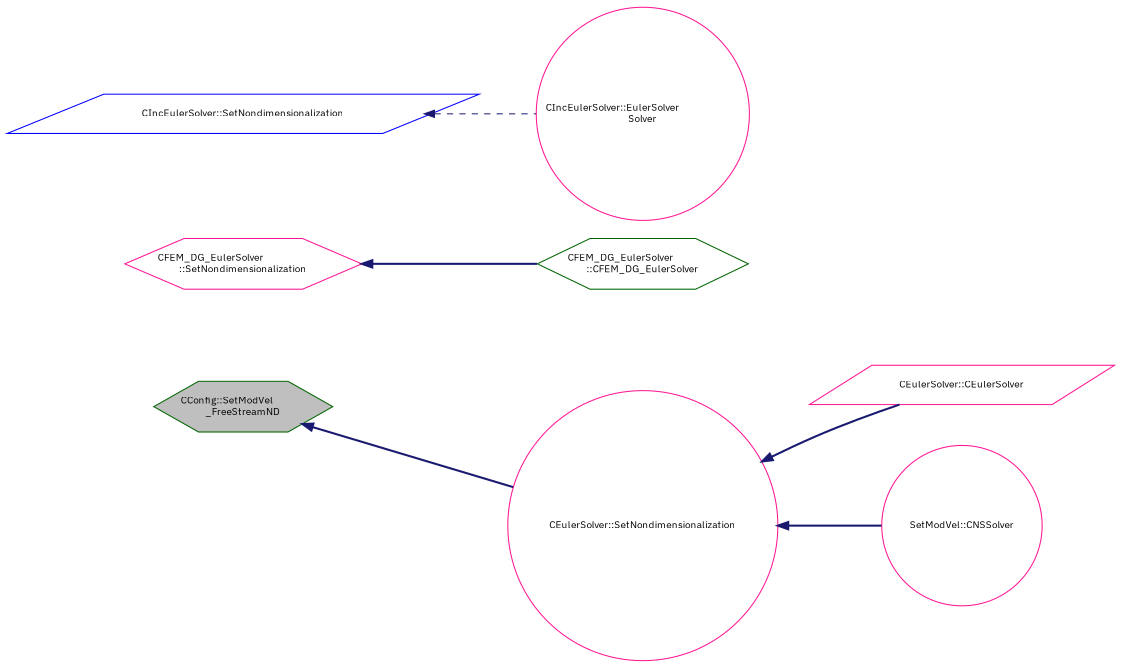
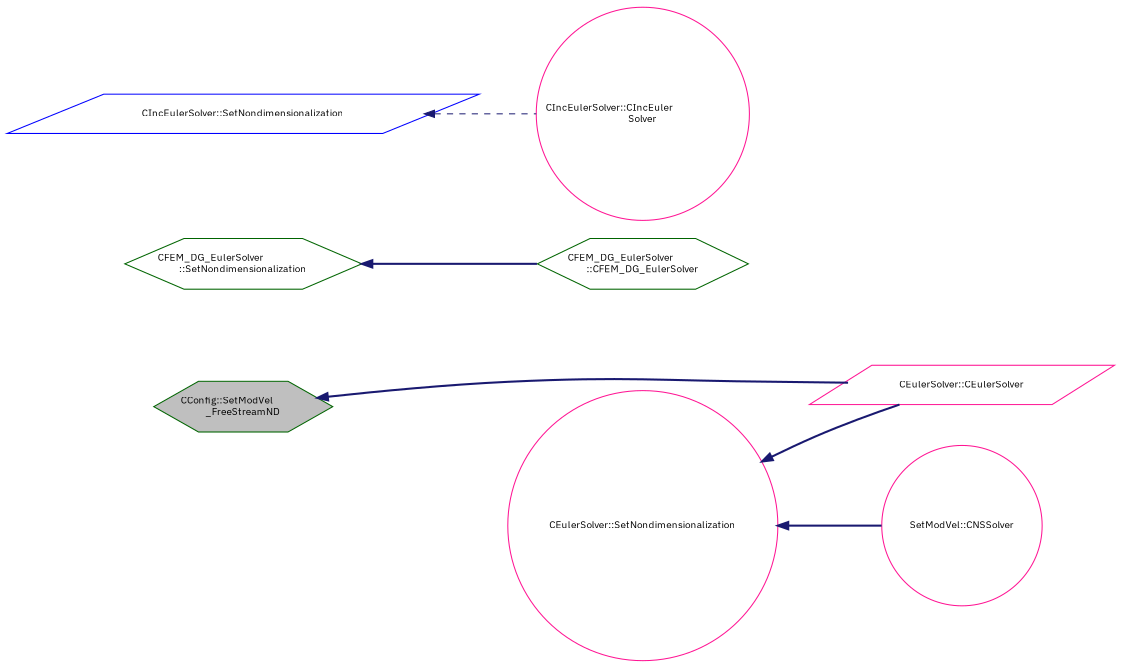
node "CIncEulerSolver::EulerSolver Solver": label "CIncEulerSolver::EulerSolver Solver" -> "CIncEulerSolver::CIncEuler Solver"
node "CFEM_DG_EulerSolver ::SetNondimensionalization": color deeppink -> darkgreen
edge "CEulerSolver::SetNondimensionalization" -> "CConfig::SetModVel _FreeStreamND": now "CEulerSolver::CEulerSolver" -> "CConfig::SetModVel _FreeStreamND"
